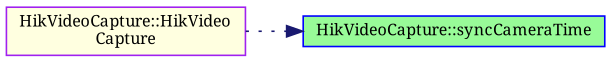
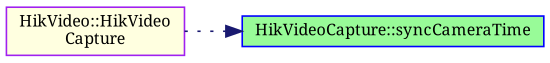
node "HikVideoCapture::HikVideo Capture": label "HikVideoCapture::HikVideo Capture" -> "HikVideo::HikVideo Capture"
